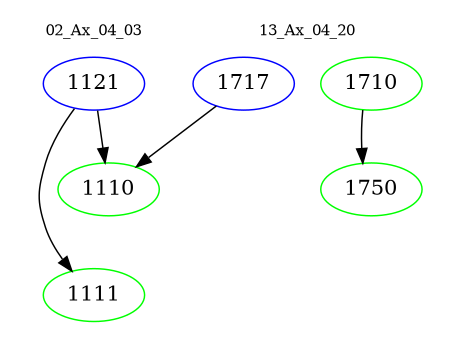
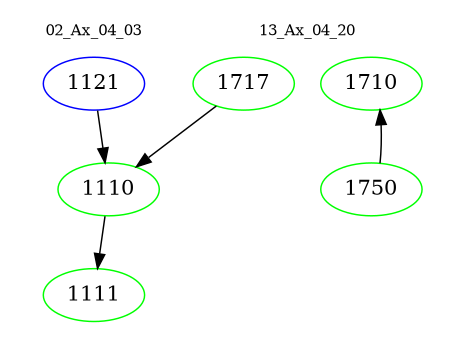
node "1717": color blue -> green
edge "1710" -> "1750": reversed
edge "1121" -> "1111": now "1110" -> "1111"
